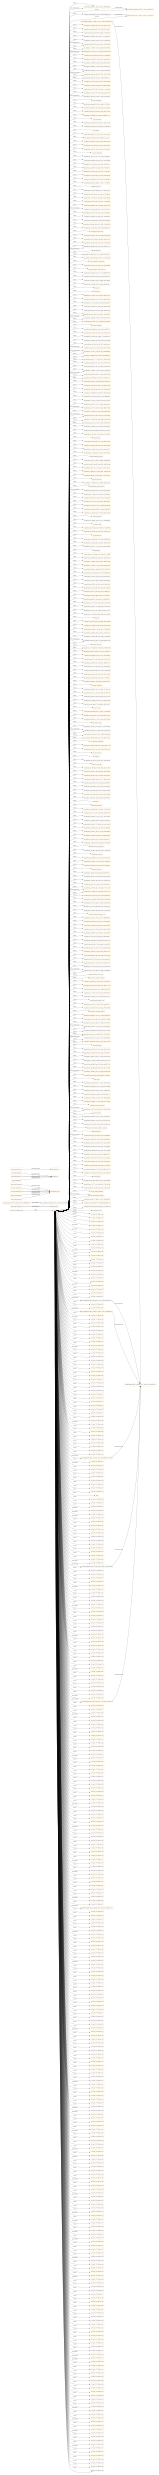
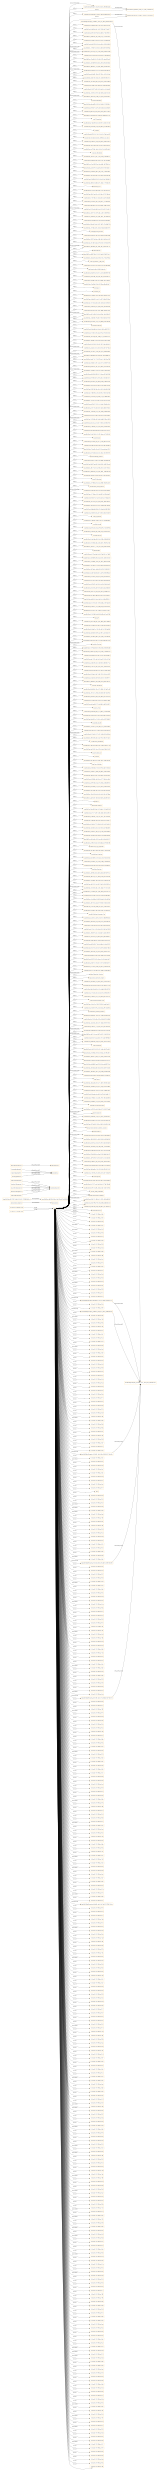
edge "NULL" -> "-1533cef3:17011fff4ea:-7e9b": reversed
